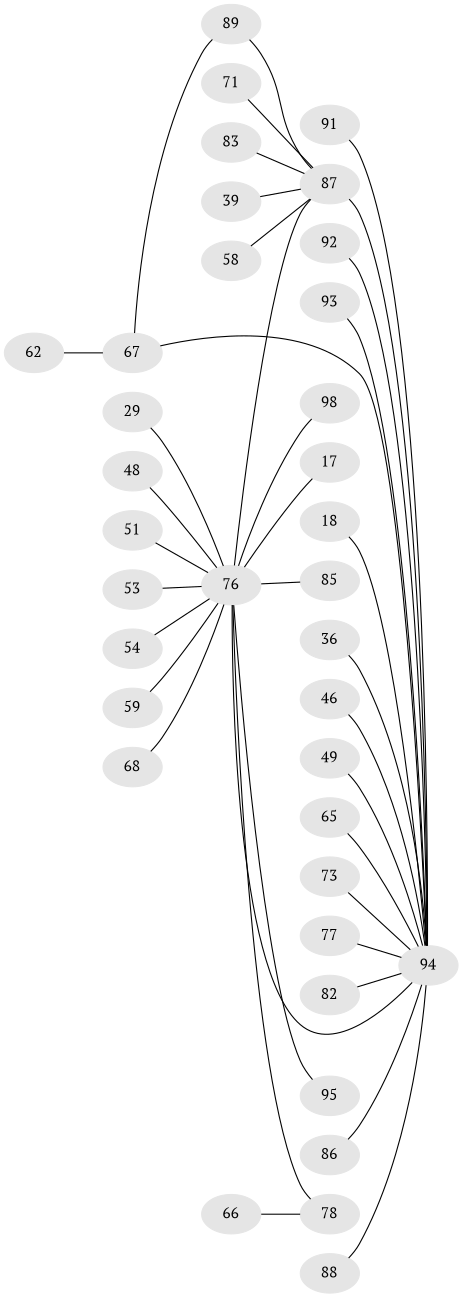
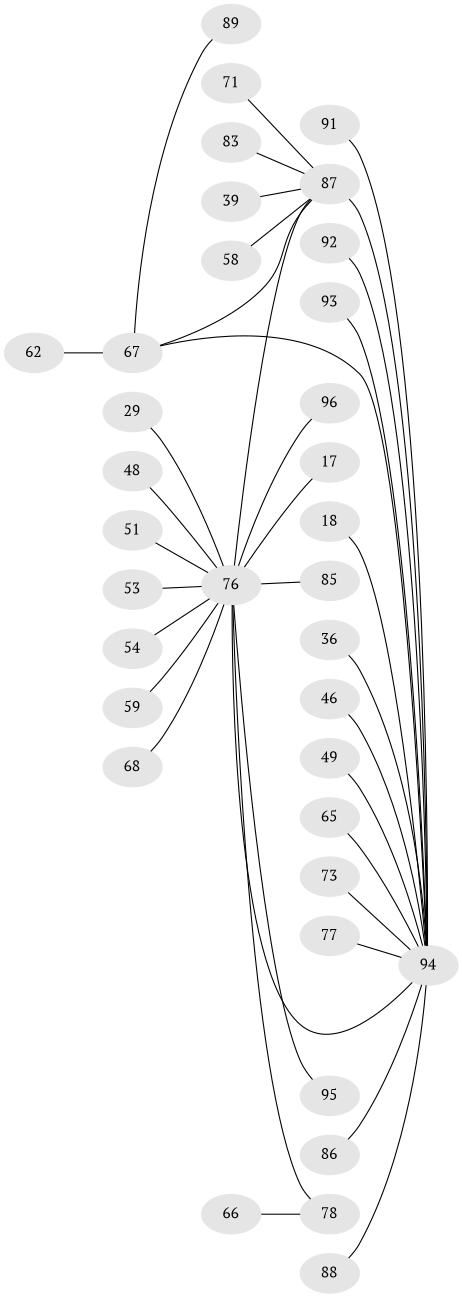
edge "89" -- "87": now "67" -- "87"
node "98": label "98" -> "96"
node "82": removed
